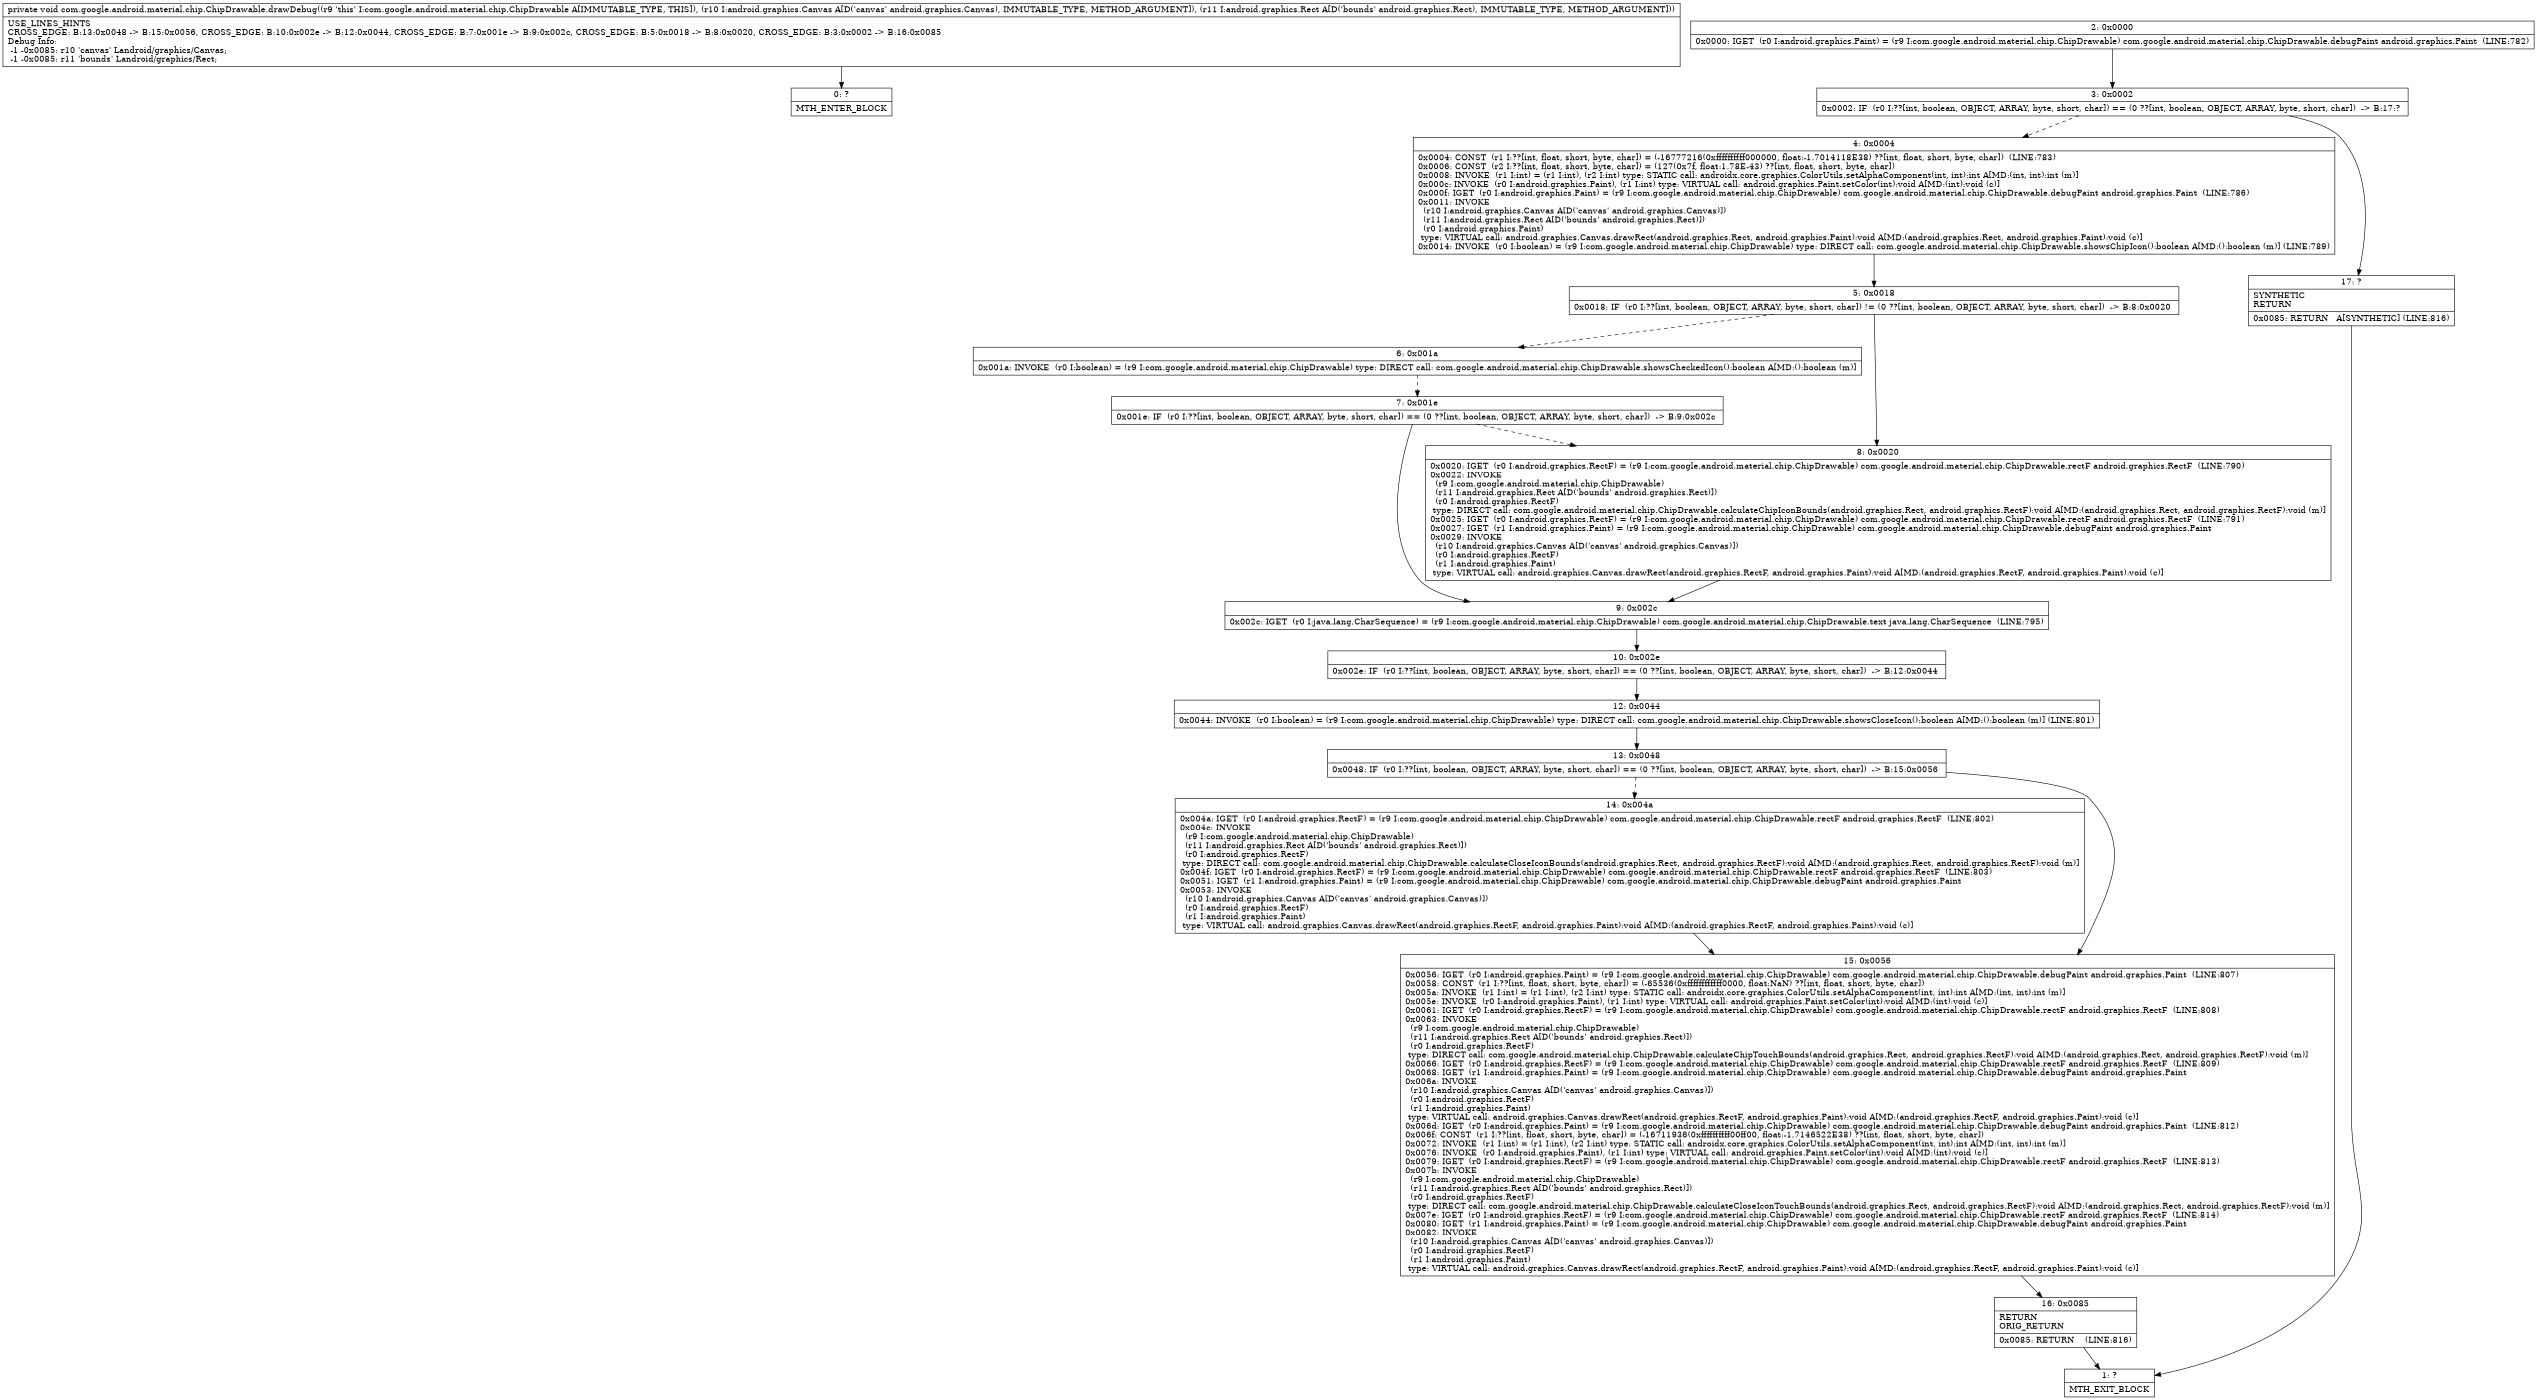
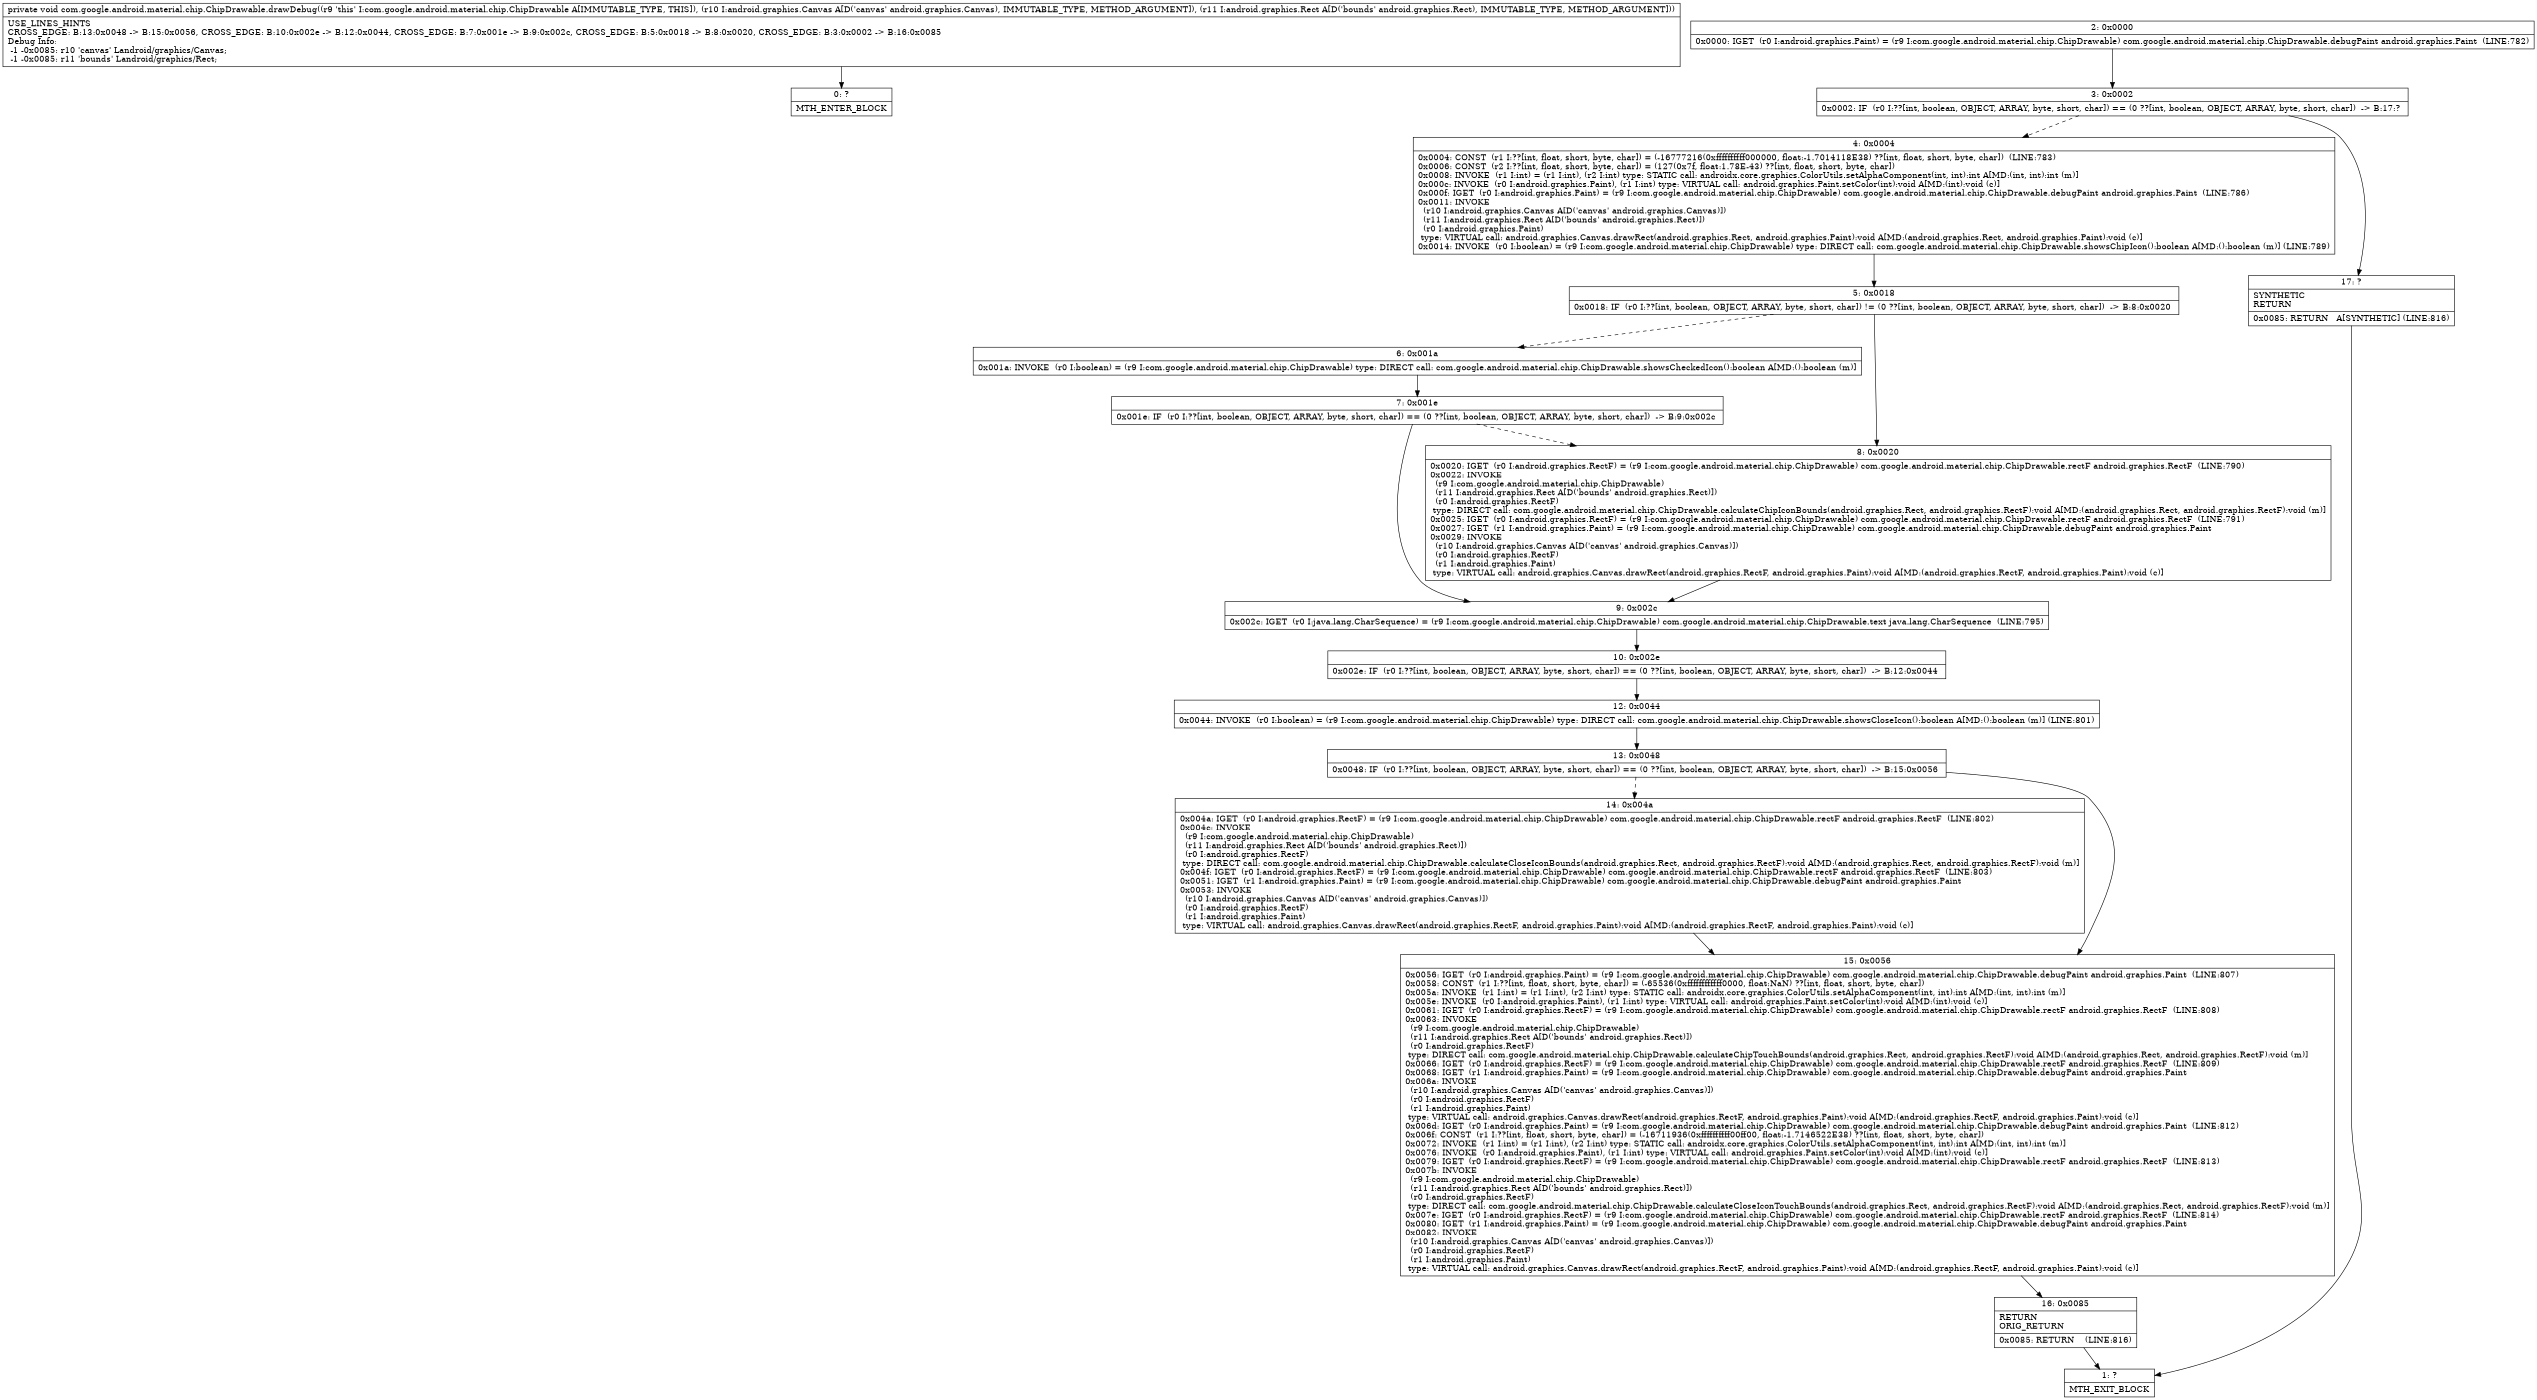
edge "6: 0x001a" -> "7: 0x001e": style dashed -> solid
